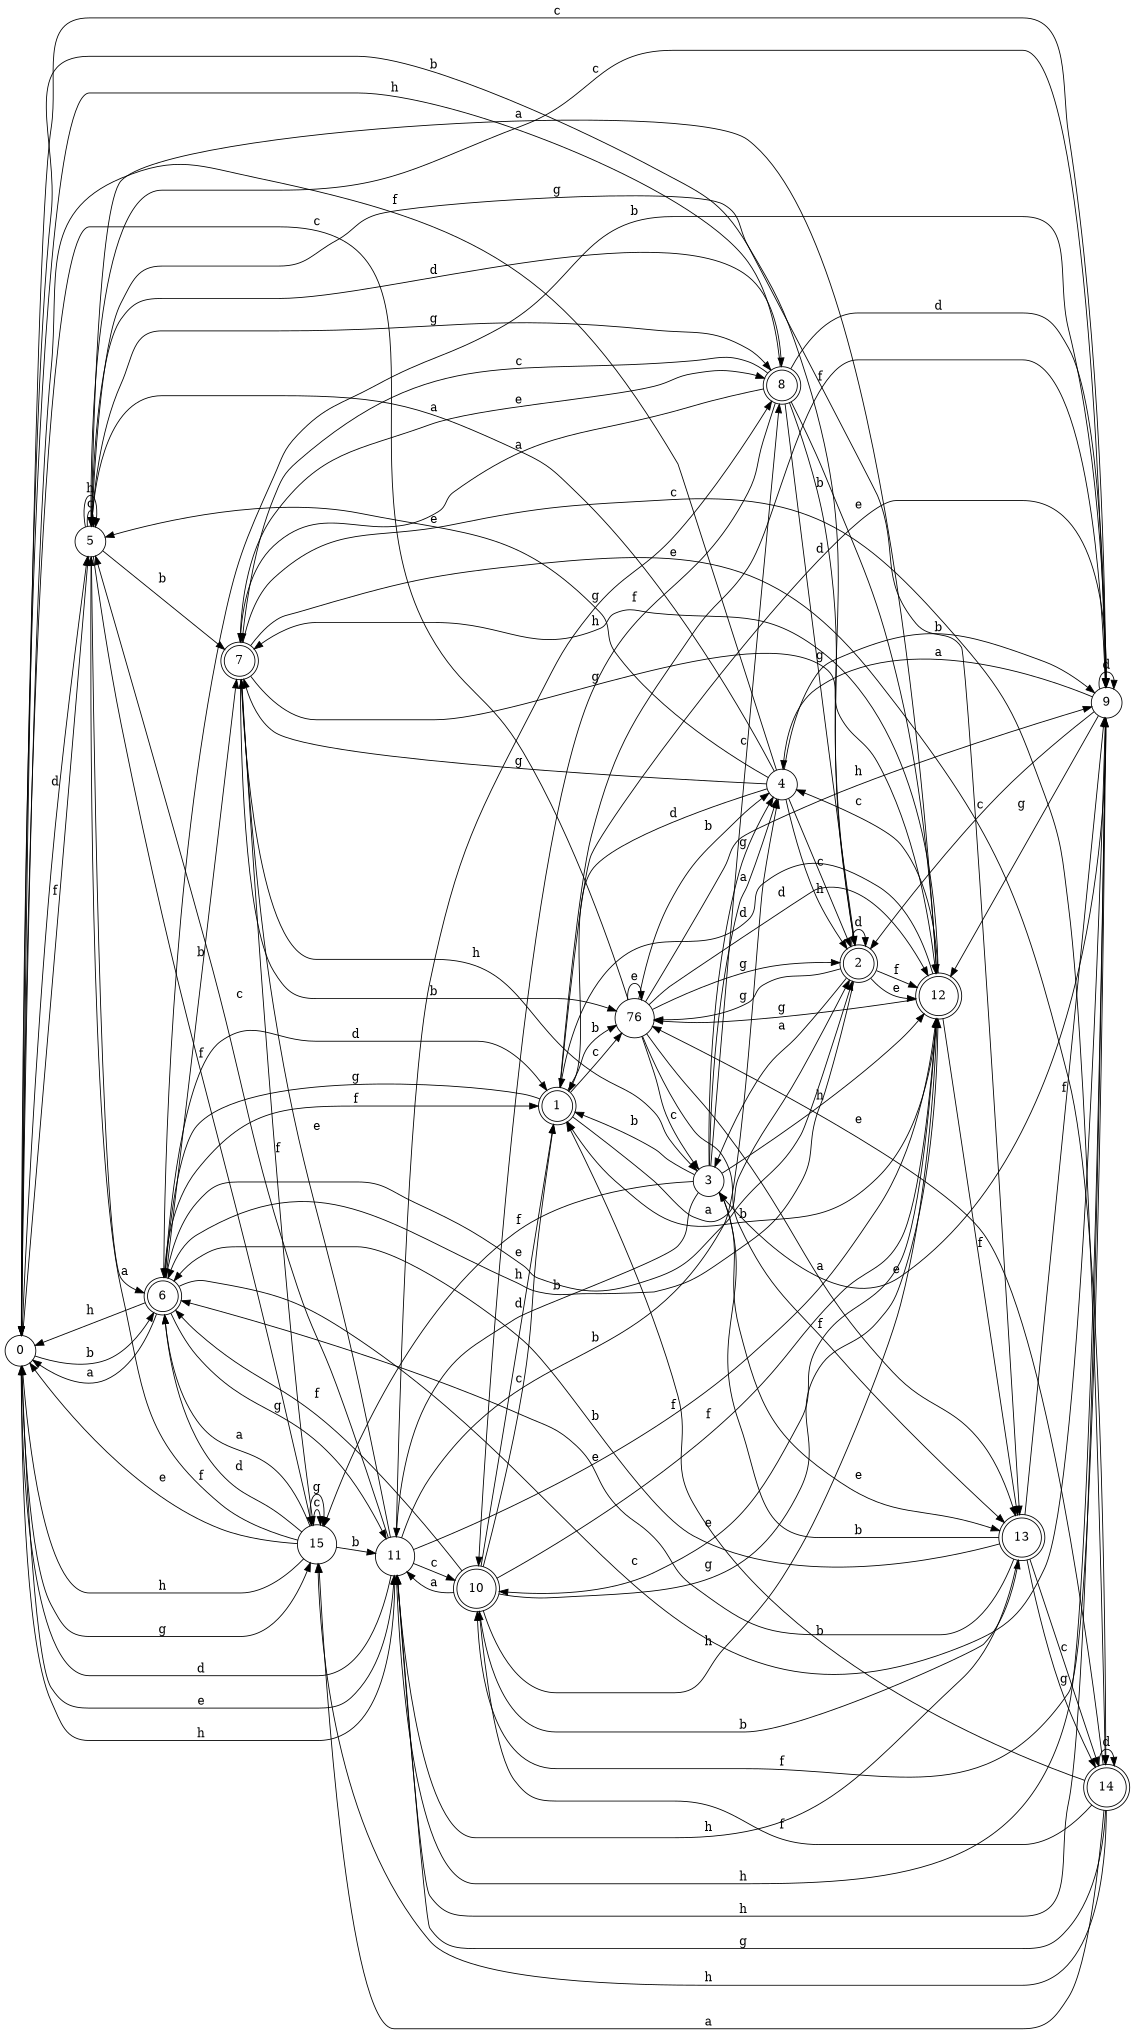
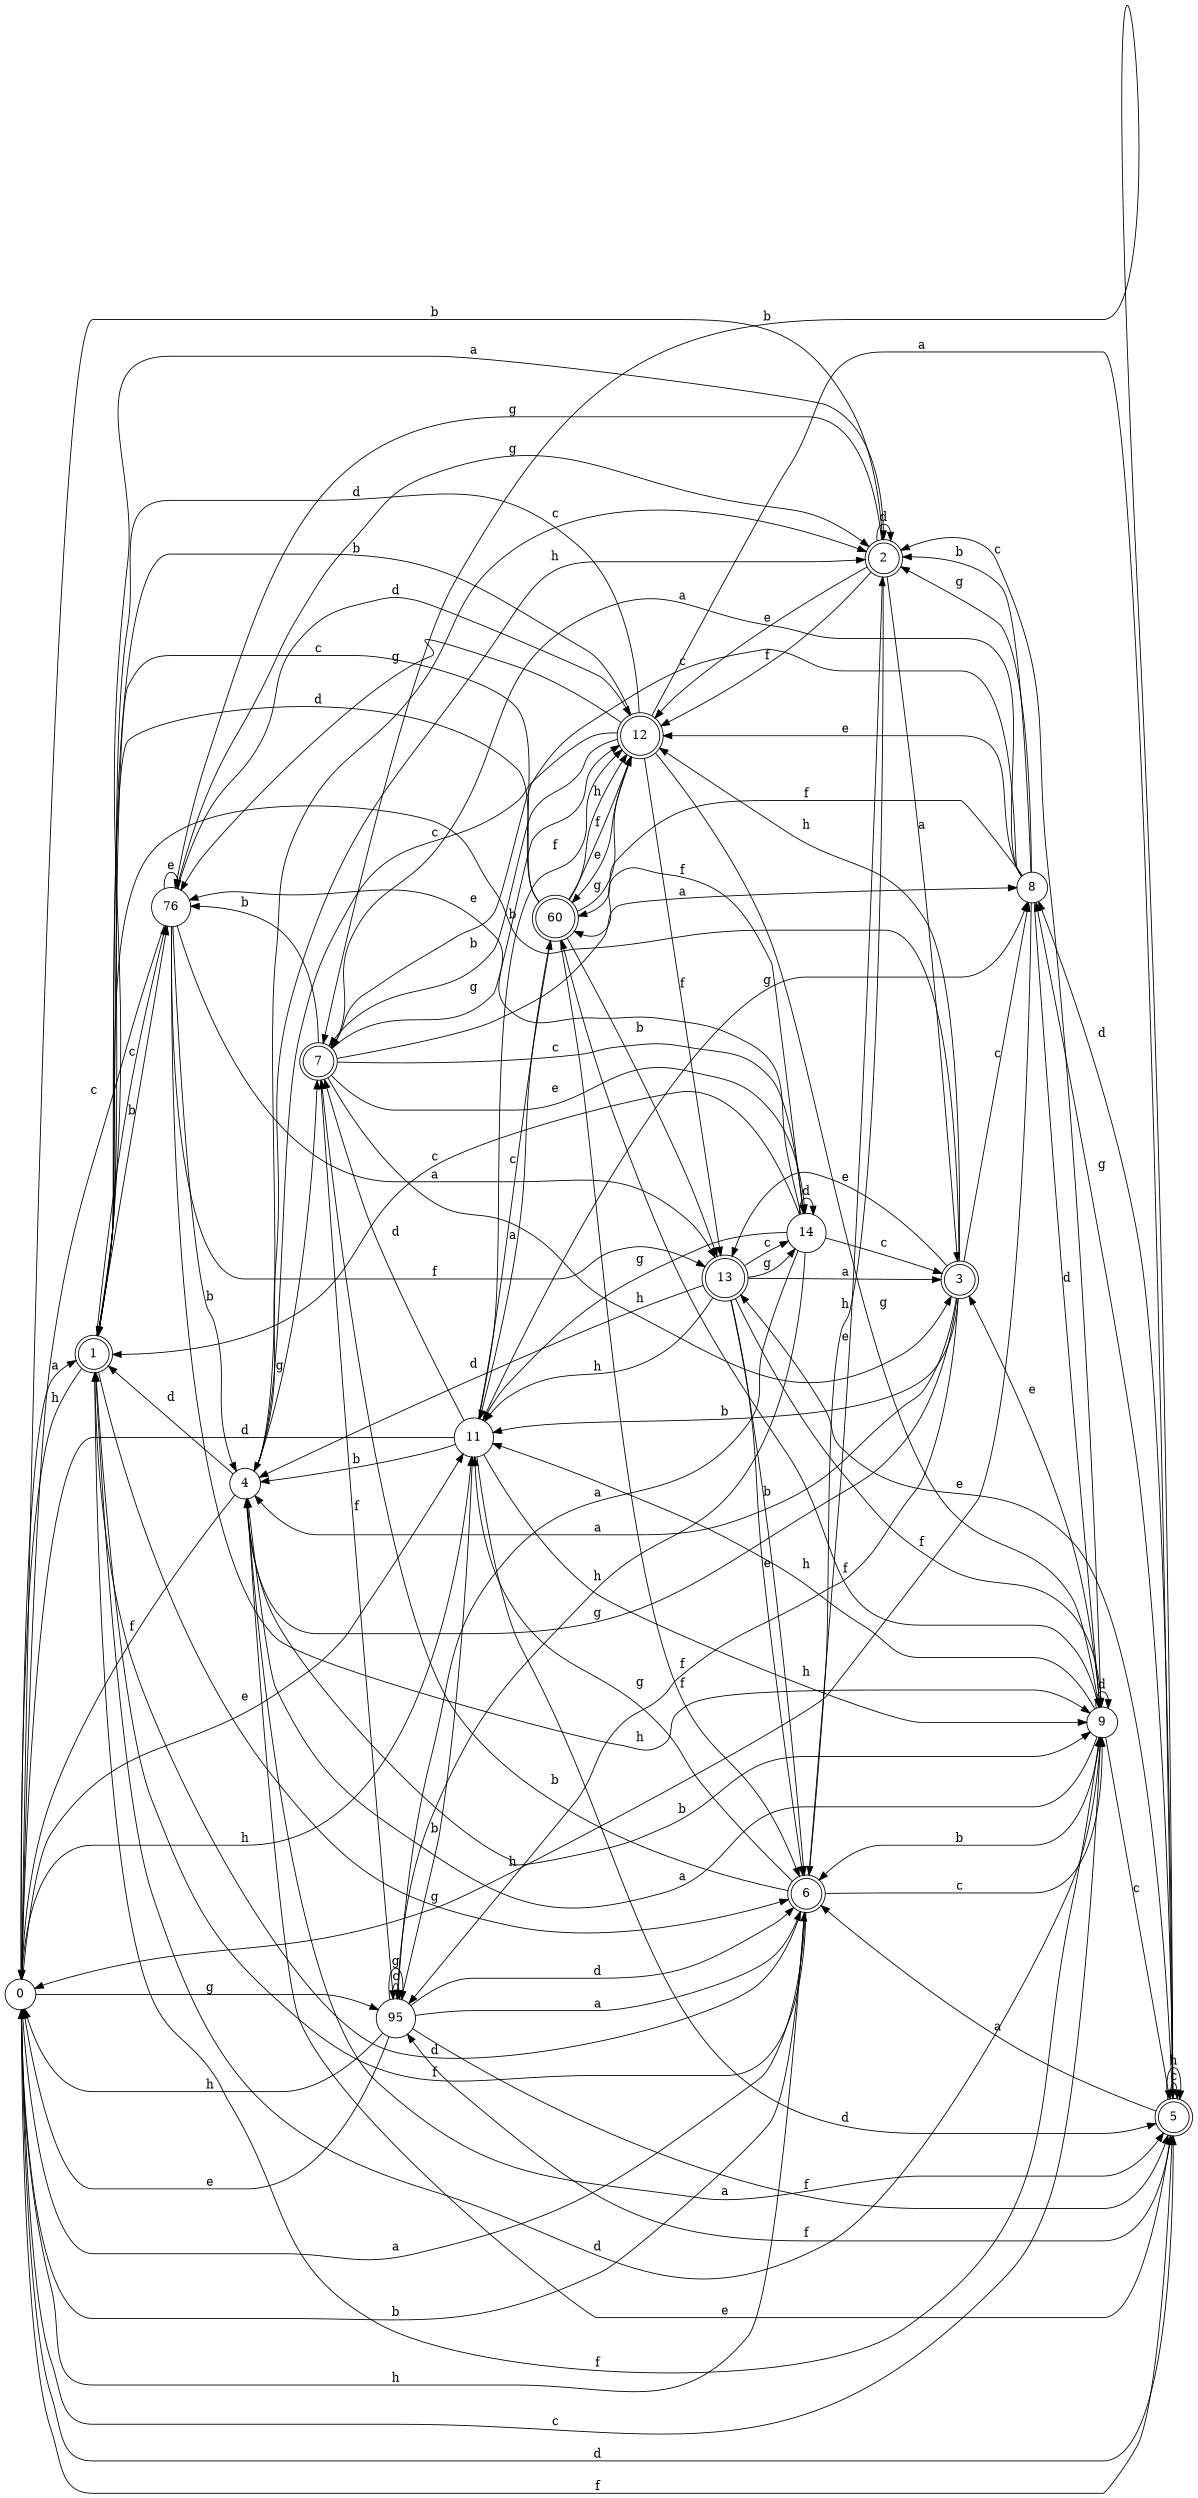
edge "5" -> "13": label "g" -> "e"
node "8": shape doublecircle -> circle
edge "7" -> "8": label "e" -> "a"
node "5": shape circle -> doublecircle
edge "12" -> "7": label "h" -> "b"
edge "9" -> "12": reversed
edge "11" -> "5": label "c" -> "d"
edge "76" -> "3": now "14" -> "3"
edge "11" -> "7": label "e" -> "d"
node "3": shape circle -> doublecircle
edge "13" -> "4": added, label "d"
edge "13" -> "3": label "b" -> "a"
node "15": label "15" -> "95"
node "10": label "10" -> "60"
edge "14" -> "1": label "b" -> "c"
edge "1" -> "0": added, label "h"
edge "0" -> "1": added, label "a"
node "14": shape doublecircle -> circle
